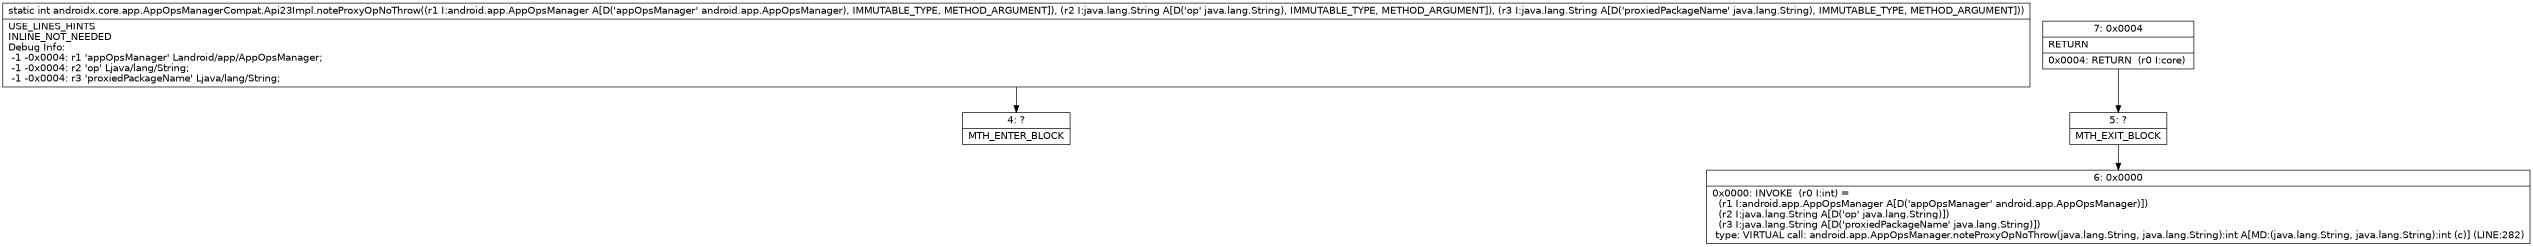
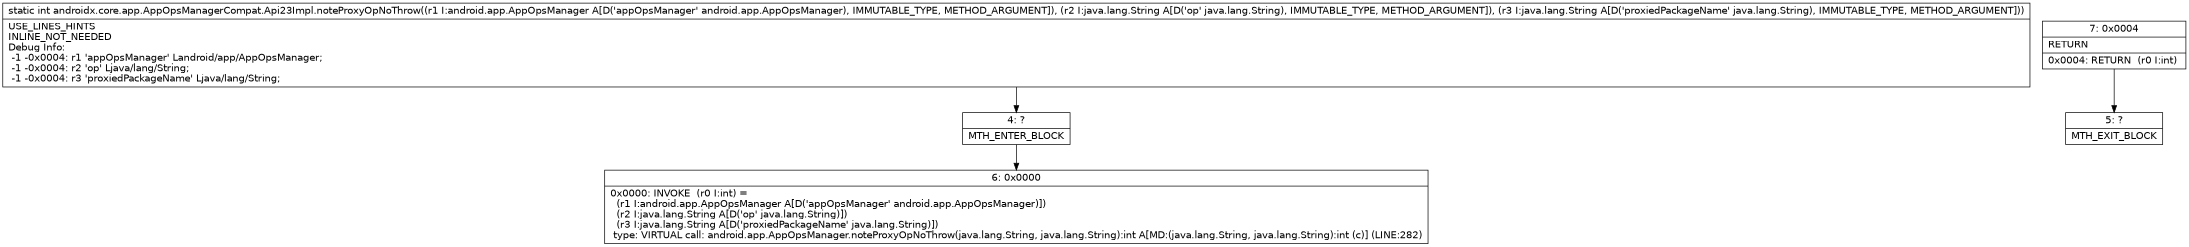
node "7: 0x0004": text "0x0004: RETURN  (r0 I:core)" -> "0x0004: RETURN  (r0 I:int)"
edge "5: ?" -> "6: 0x0000": now "4: ?" -> "6: 0x0000"
